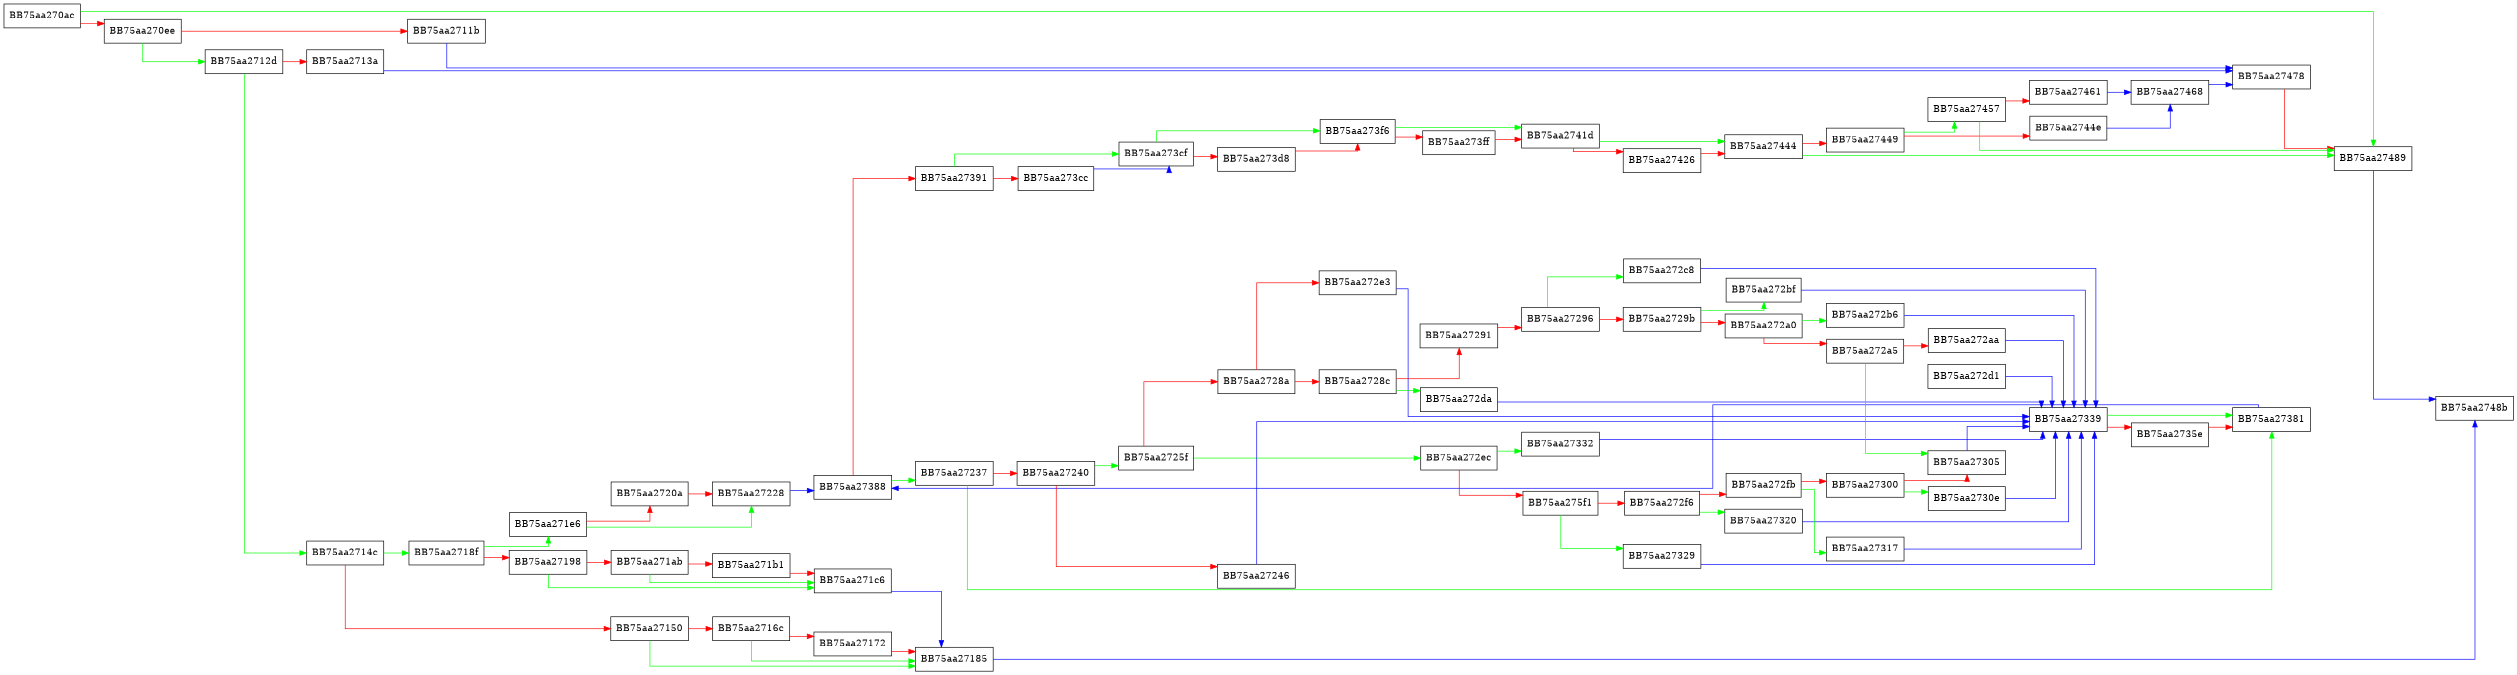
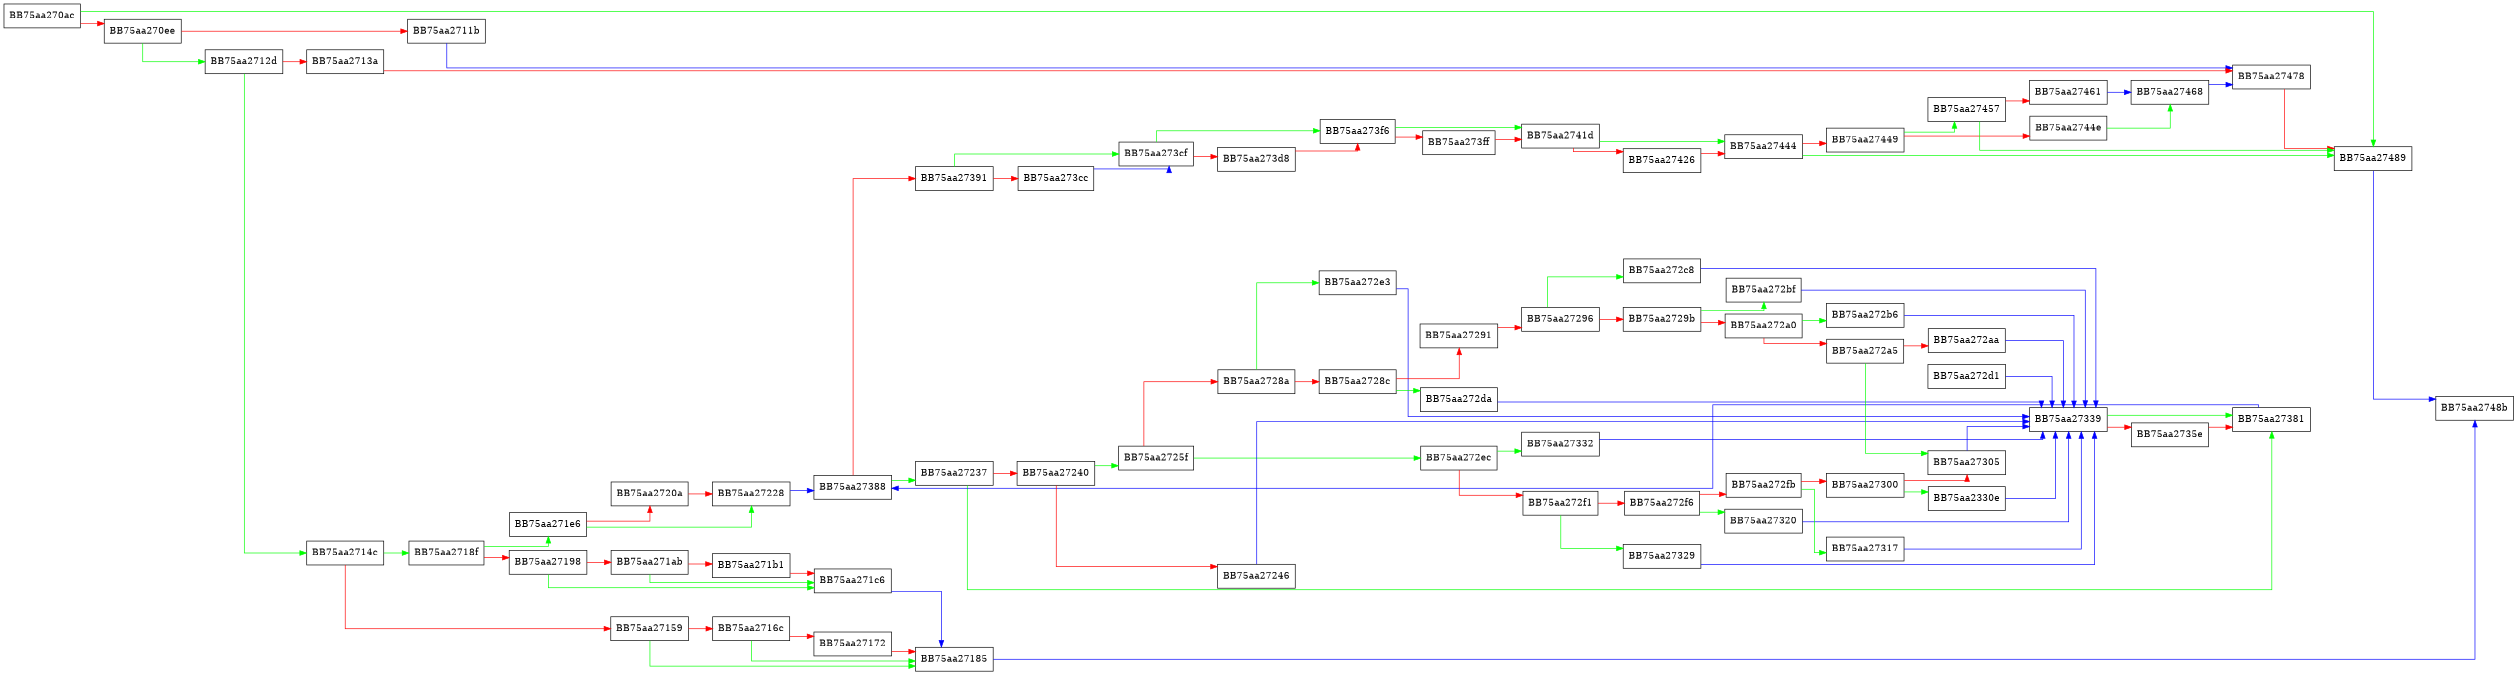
edge "BB75aa2713a" -> "BB75aa27478": color blue -> red
edge "BB75aa2744e" -> "BB75aa27468": color blue -> green
edge "BB75aa2728a" -> "BB75aa272e3": color red -> green
node "BB75aa2730e": label "BB75aa2730e" -> "BB75aa2330e"
node "BB75aa275f1": label "BB75aa275f1" -> "BB75aa272f1"
node "BB75aa27150": label "BB75aa27150" -> "BB75aa27159"
